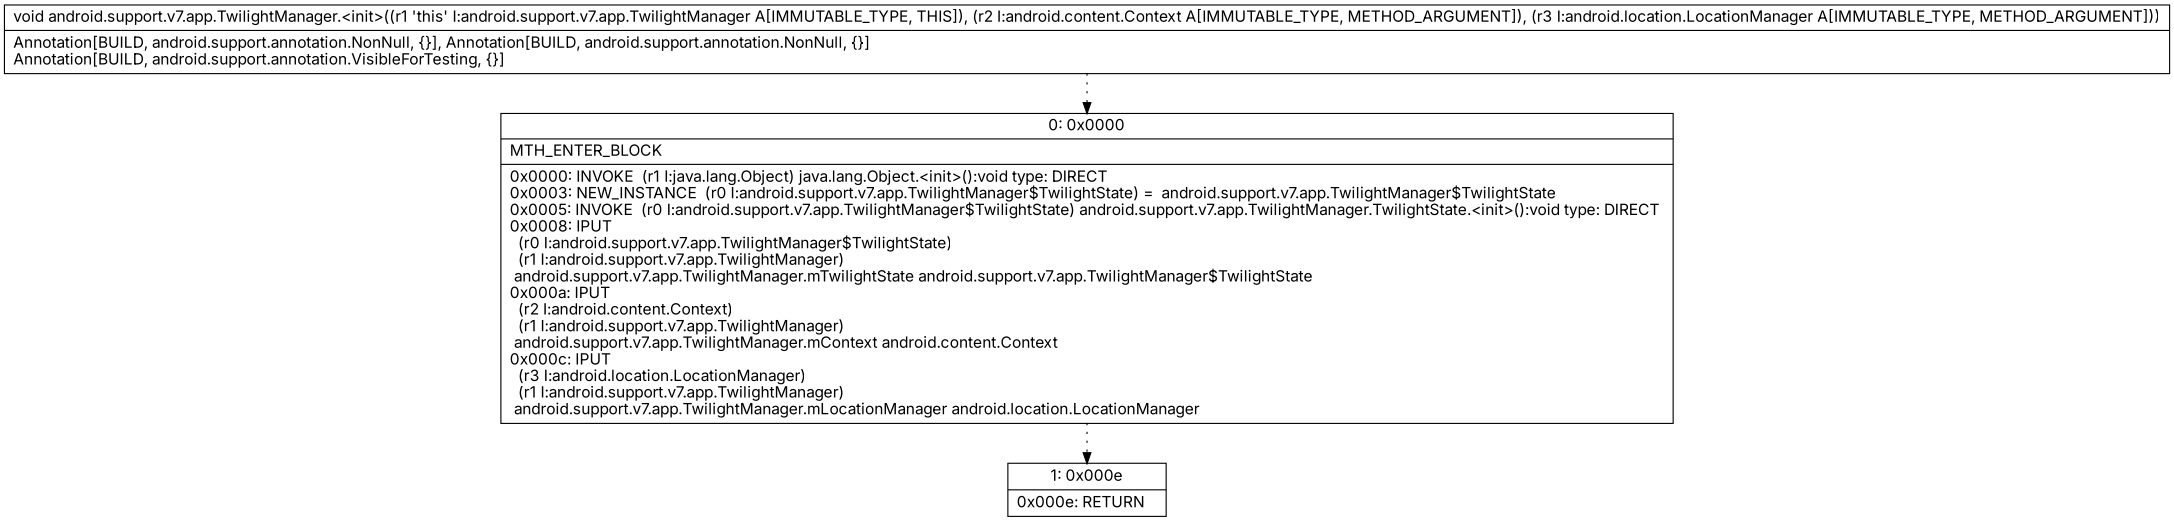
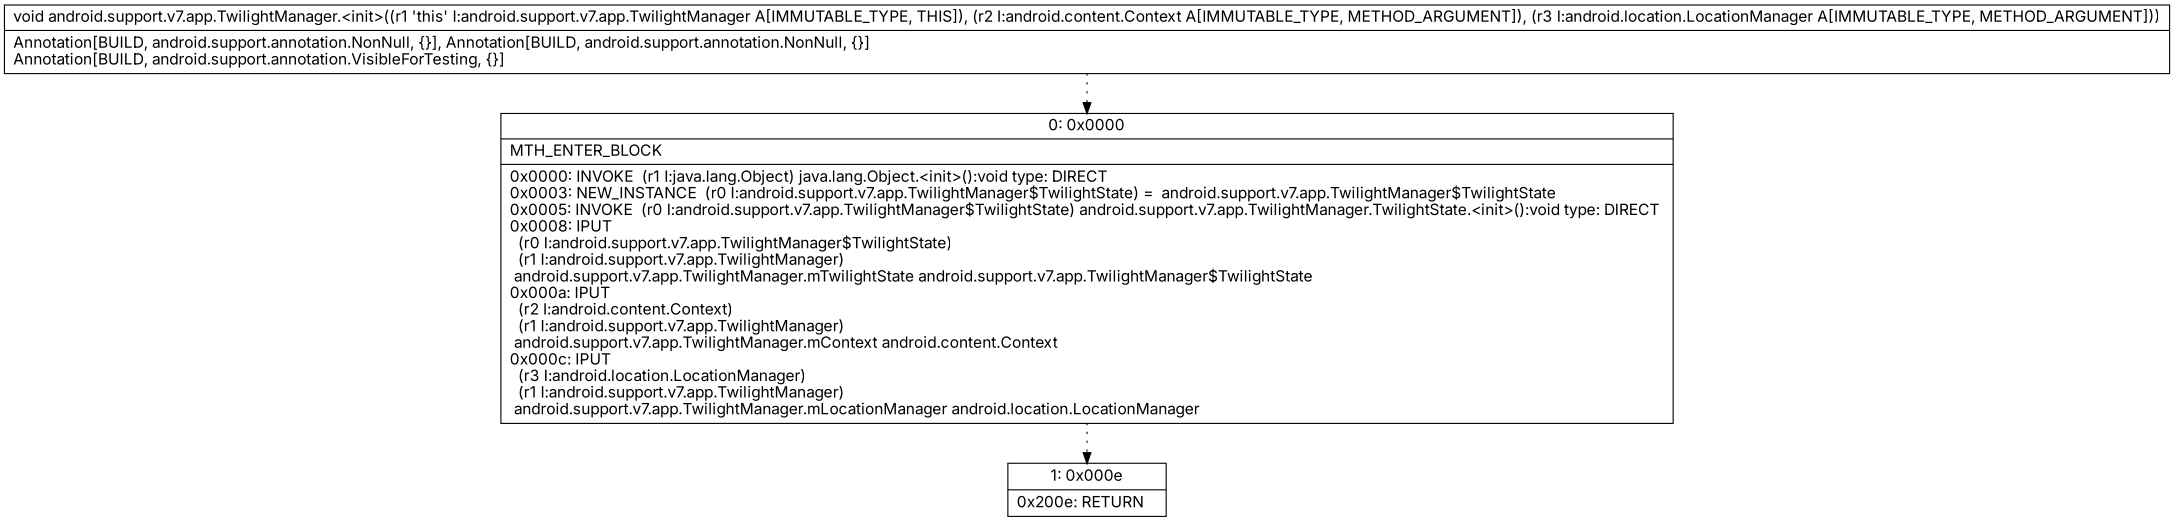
node "1: 0x000e": text "0x000e: RETURN" -> "0x200e: RETURN"
